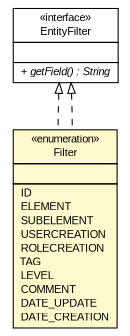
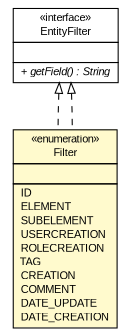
node "Filter": text "LEVEL" -> "CREATION"
